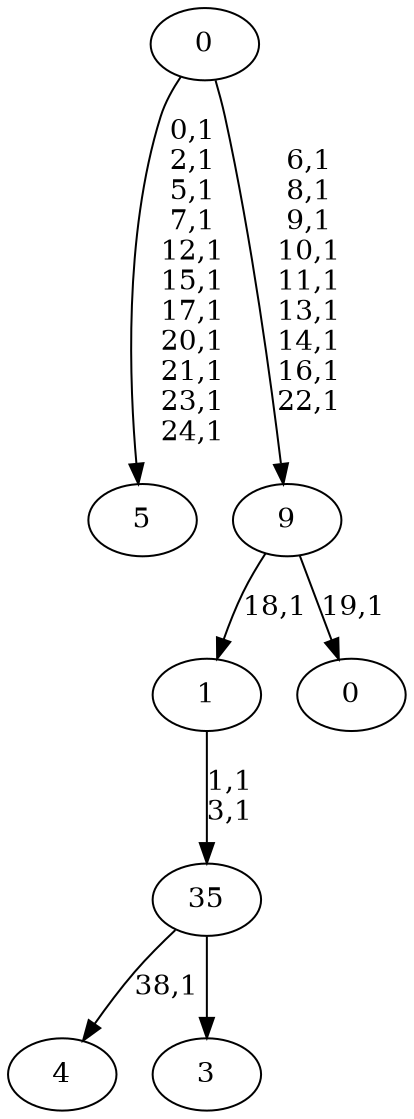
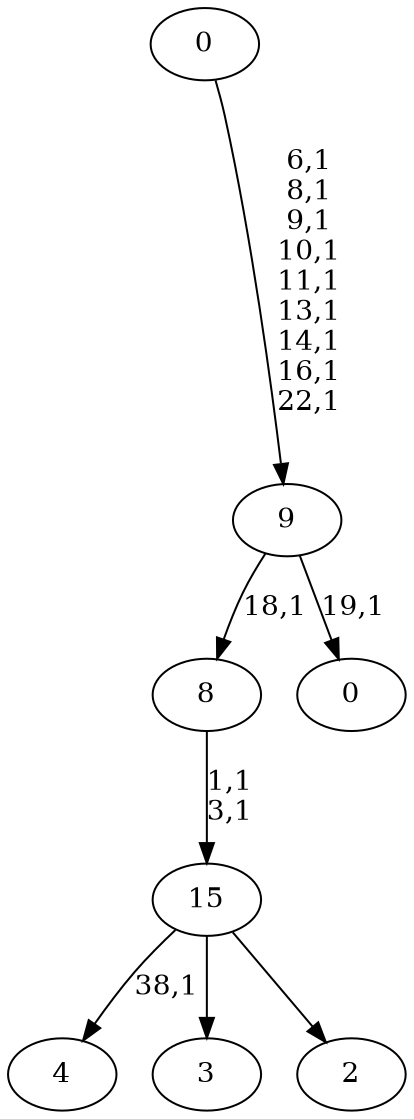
node "5": removed
node "1": label "1" -> "8"
node "35": label "35" -> "15"
node "2": added
